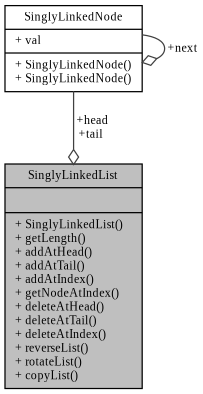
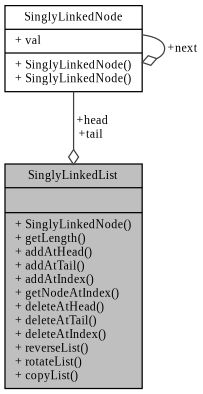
node "SinglyLinkedList": text "+ SinglyLinkedList()" -> "+ SinglyLinkedNode()"
